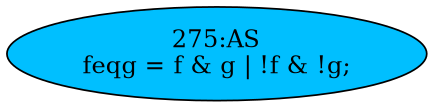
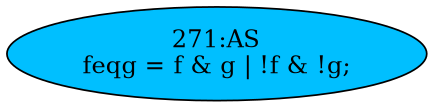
node "275:AS feqg = f & g | !f & !g;": label "275:AS feqg = f & g | !f & !g;" -> "271:AS feqg = f & g | !f & !g;"
